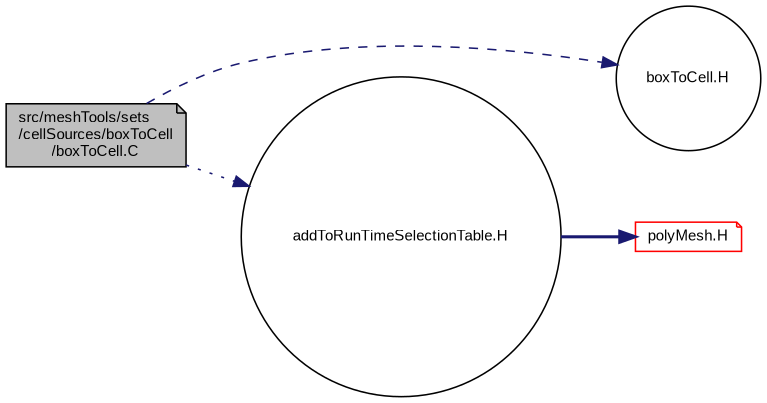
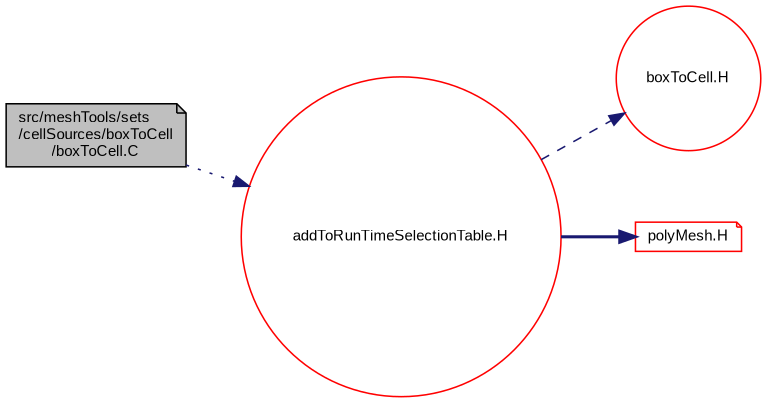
edge "src/meshTools/sets /cellSources/boxToCell /boxToCell.C" -> "boxToCell.H": now "addToRunTimeSelectionTable.H" -> "boxToCell.H"
node "boxToCell.H": color black -> red
node "addToRunTimeSelectionTable.H": color black -> red
